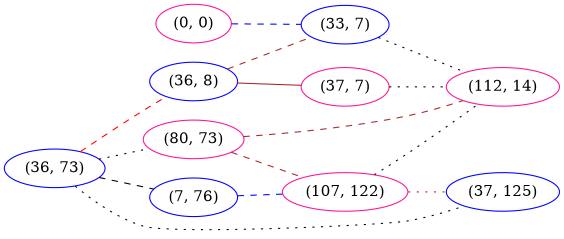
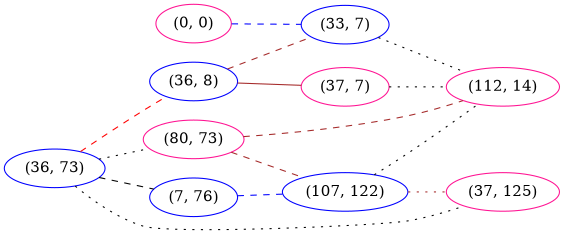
node "(107, 122)": color deeppink -> blue
node "(37, 125)": color blue -> deeppink
